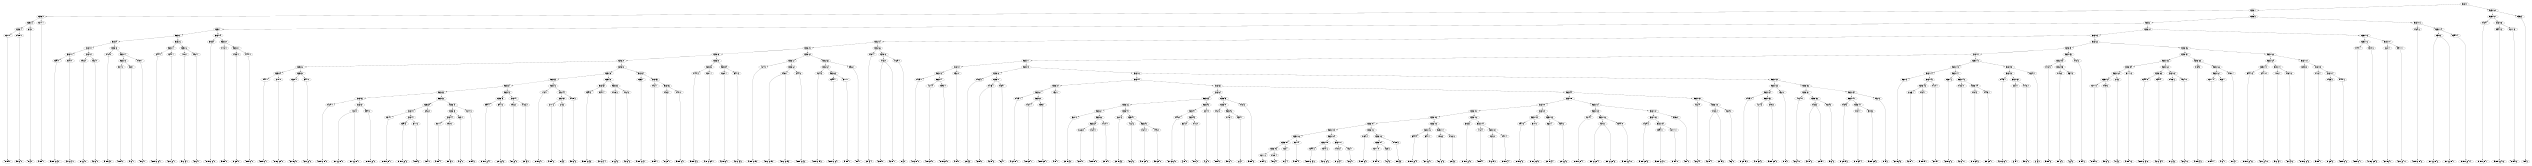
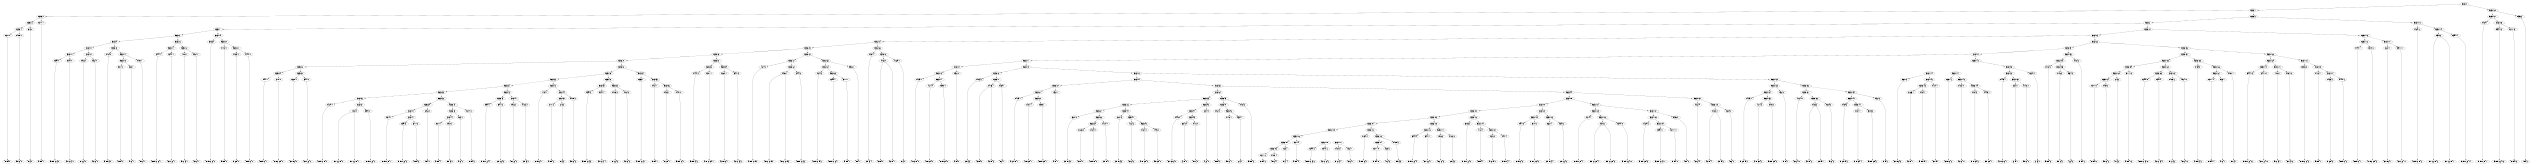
node "L5252(143)": removed
node "L5252(109)": removed
